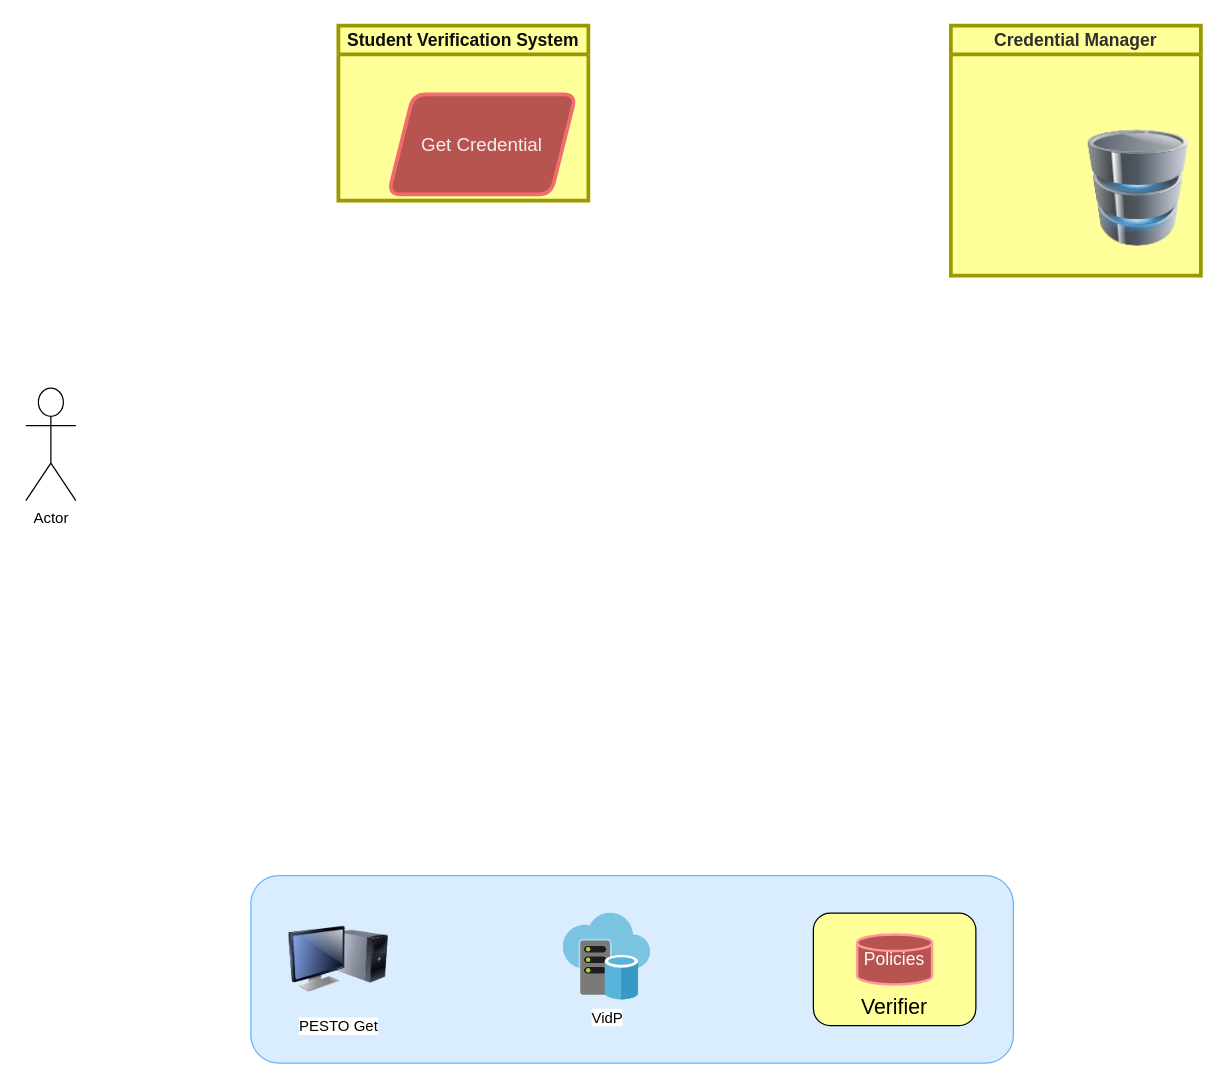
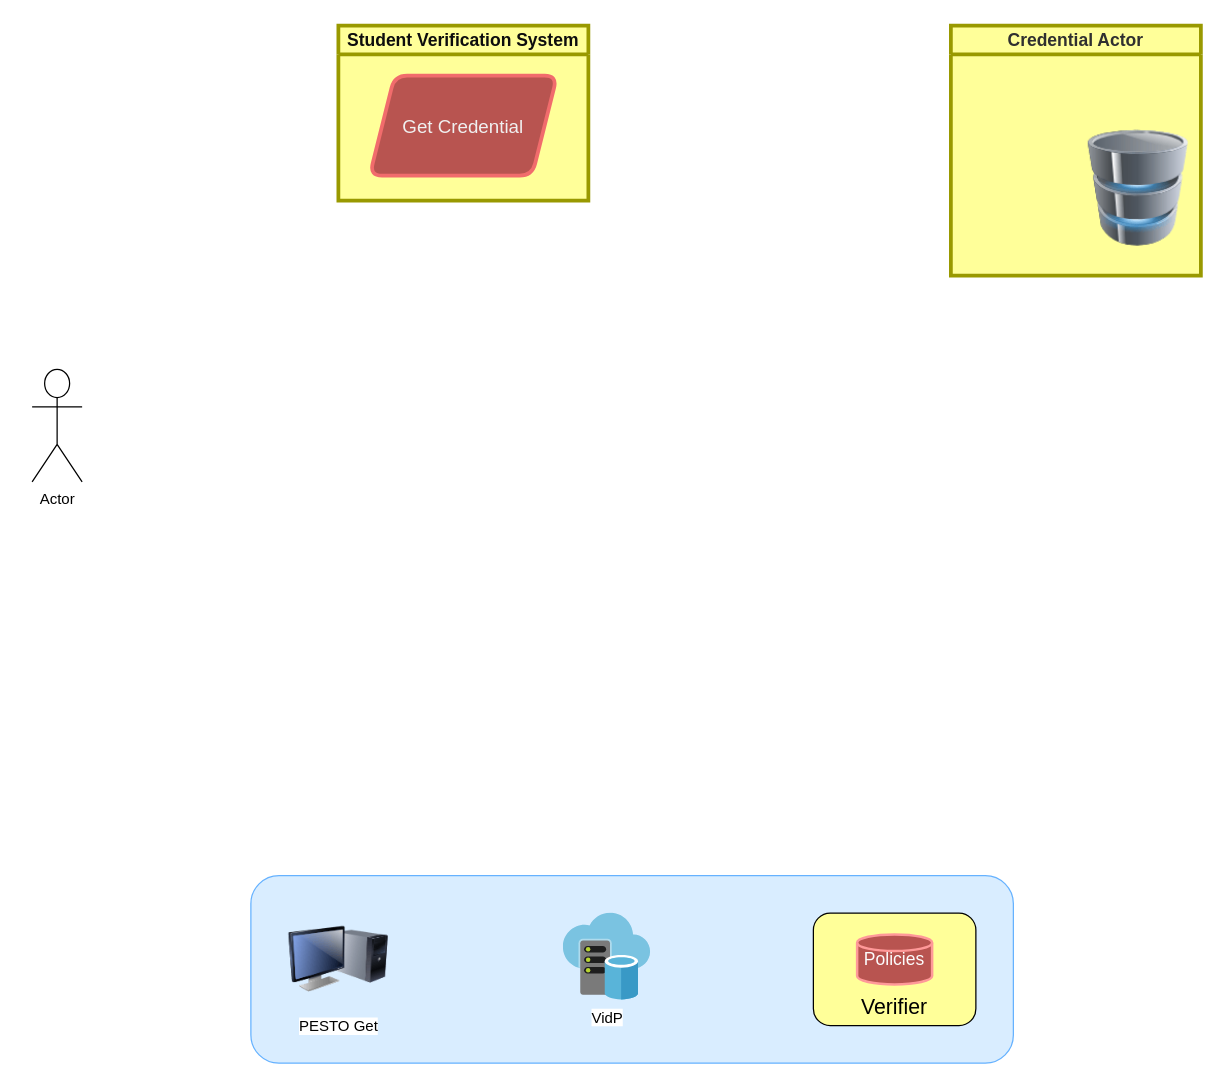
node "Credential Manager": label "Credential Manager" -> "Credential Actor"
node "Get Credential": moved (482, 144) -> (463, 126)
node "Actor": moved (51, 444) -> (57, 426)
